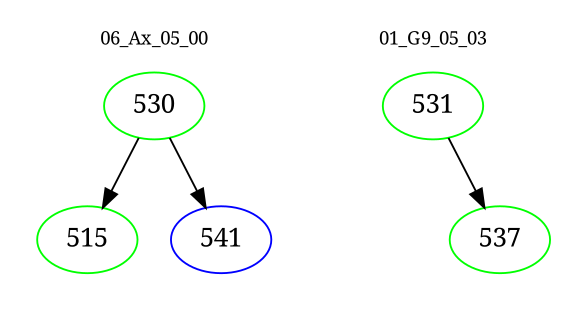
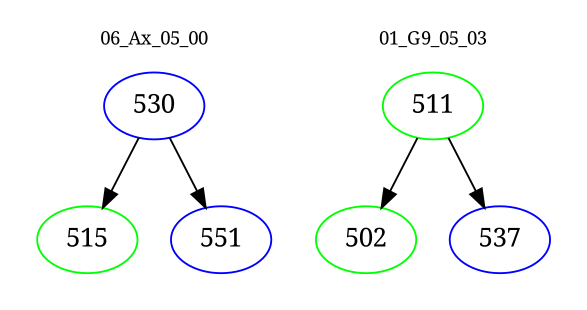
node "530": color green -> blue
node "531": label "531" -> "511"
node "541": label "541" -> "551"
node "502": added
node "537": color green -> blue
